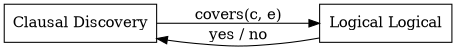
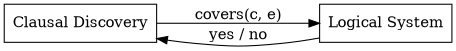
node "Logical Logical": label "Logical Logical" -> "Logical System"
